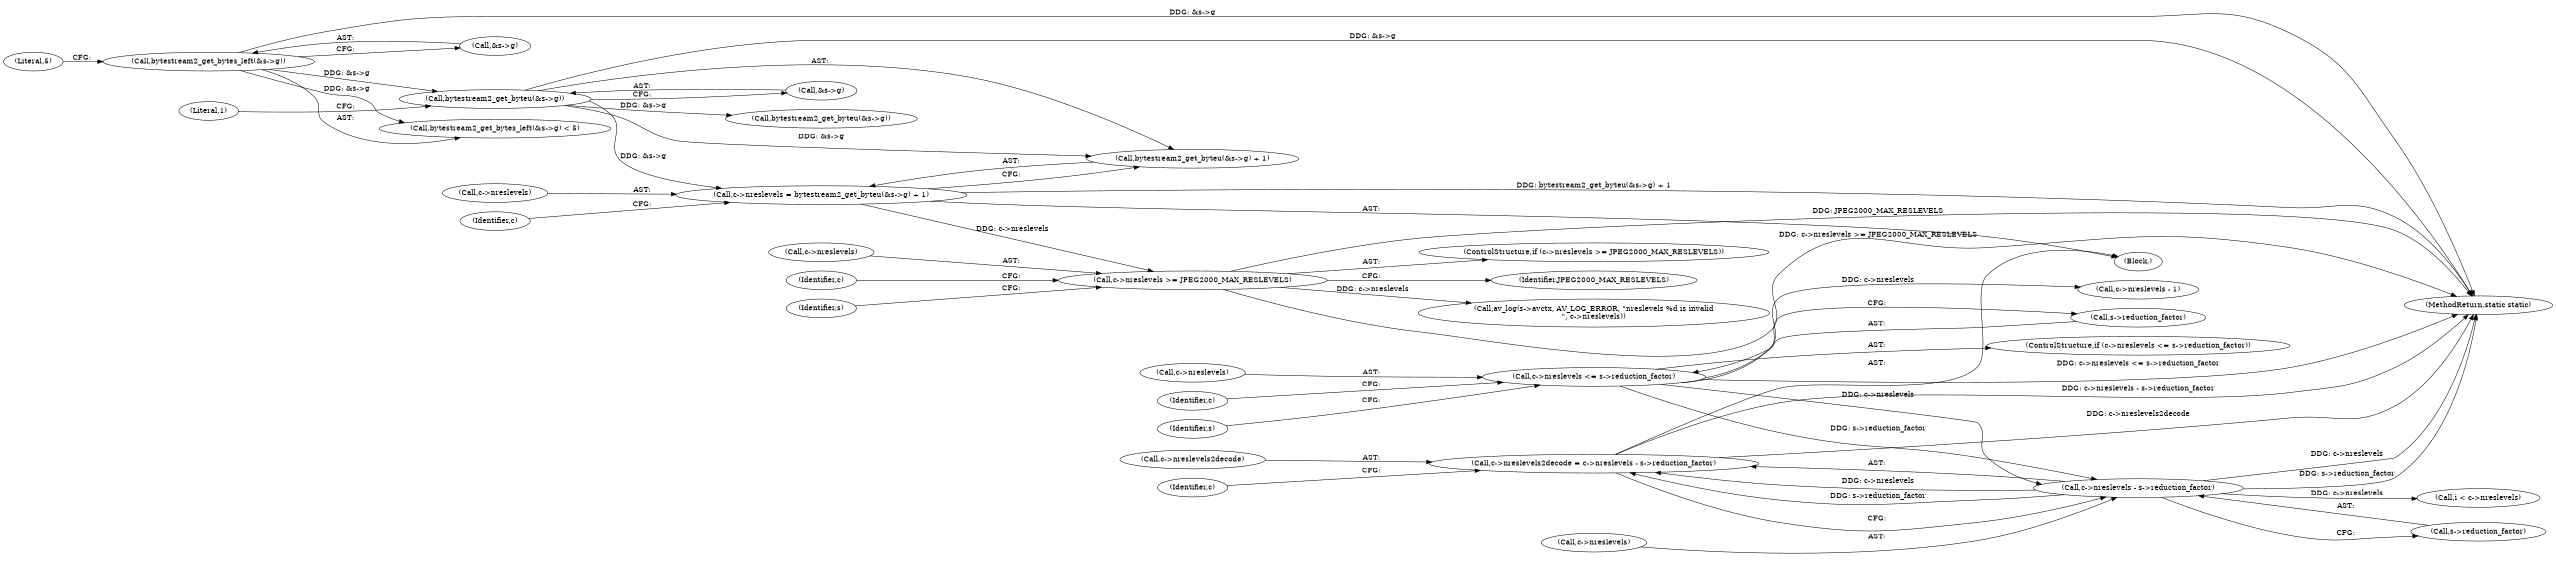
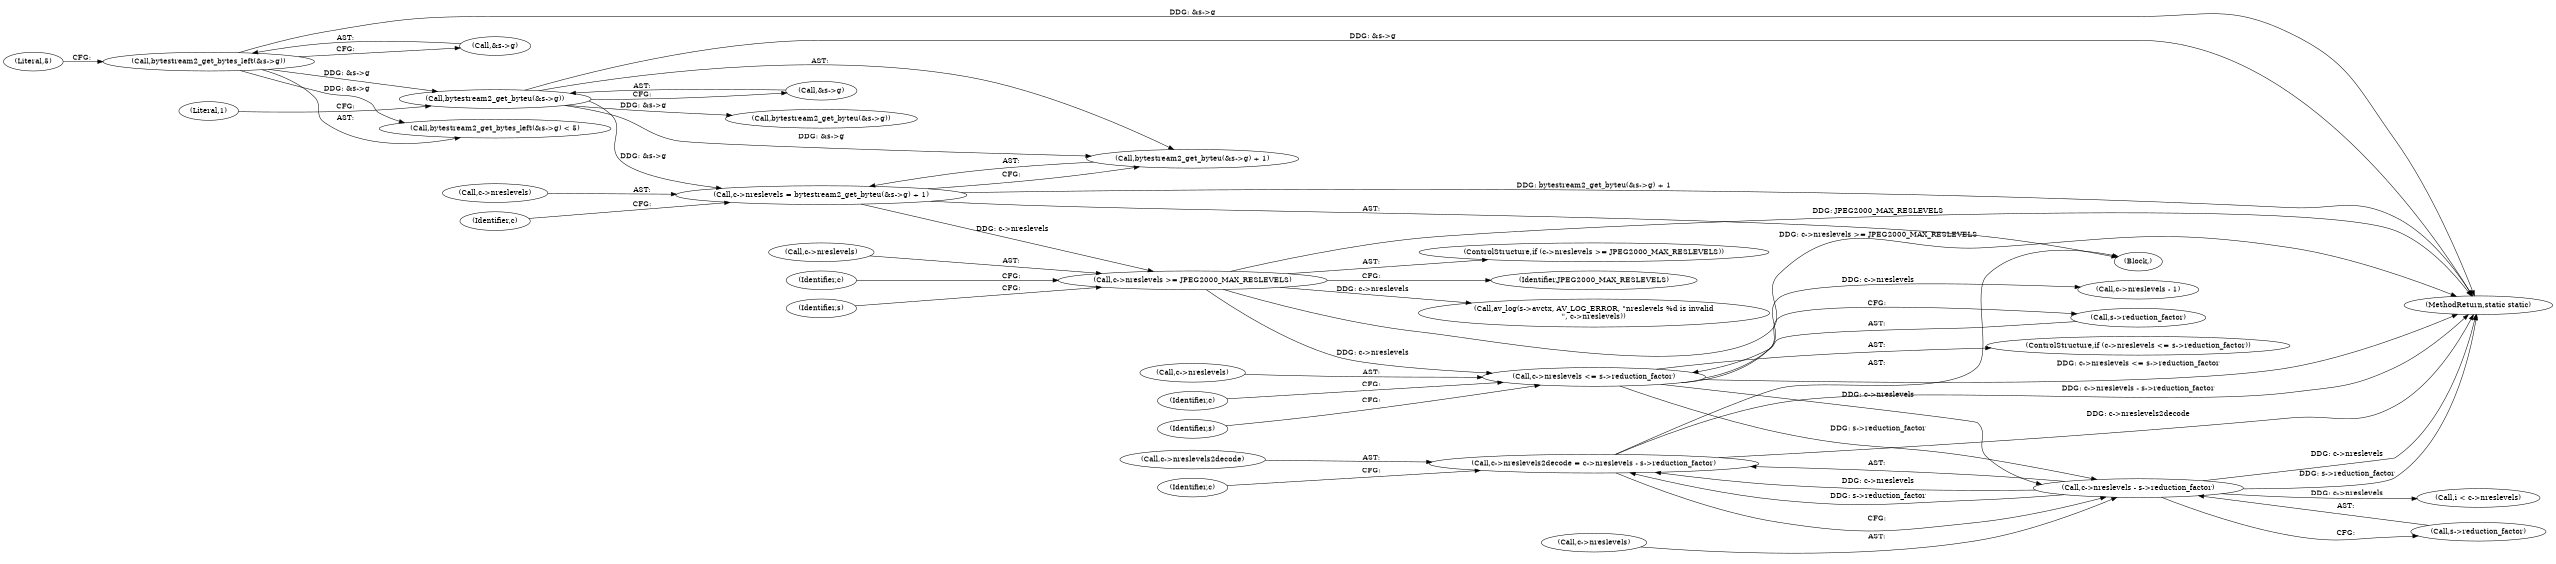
edge "(Call,c->nreslevels >= JPEG2000_MAX_RESLEVELS)" -> "(Call,c->nreslevels <= s->reduction_factor)": added, label "DDG: c->nreslevels"
